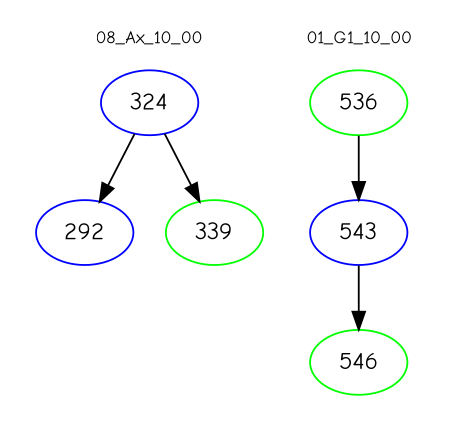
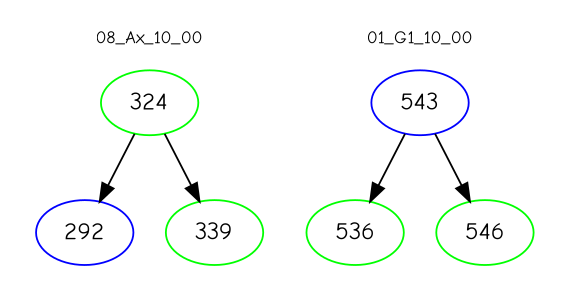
node "324": color blue -> green
edge "536" -> "543": reversed
